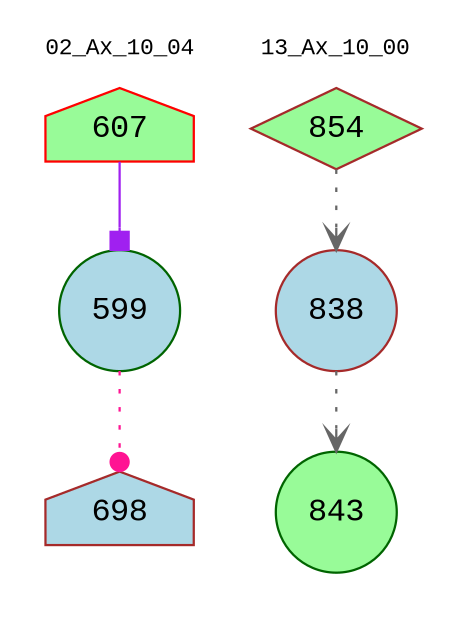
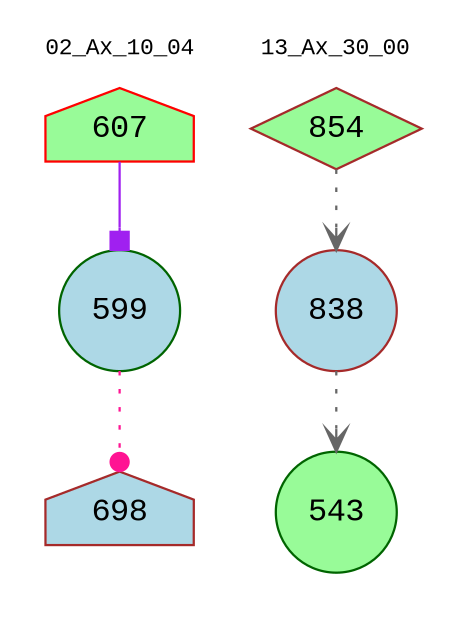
cluster "13_Ax_10_00": label "13_Ax_10_00" -> "13_Ax_30_00"
node "843": label "843" -> "543"
